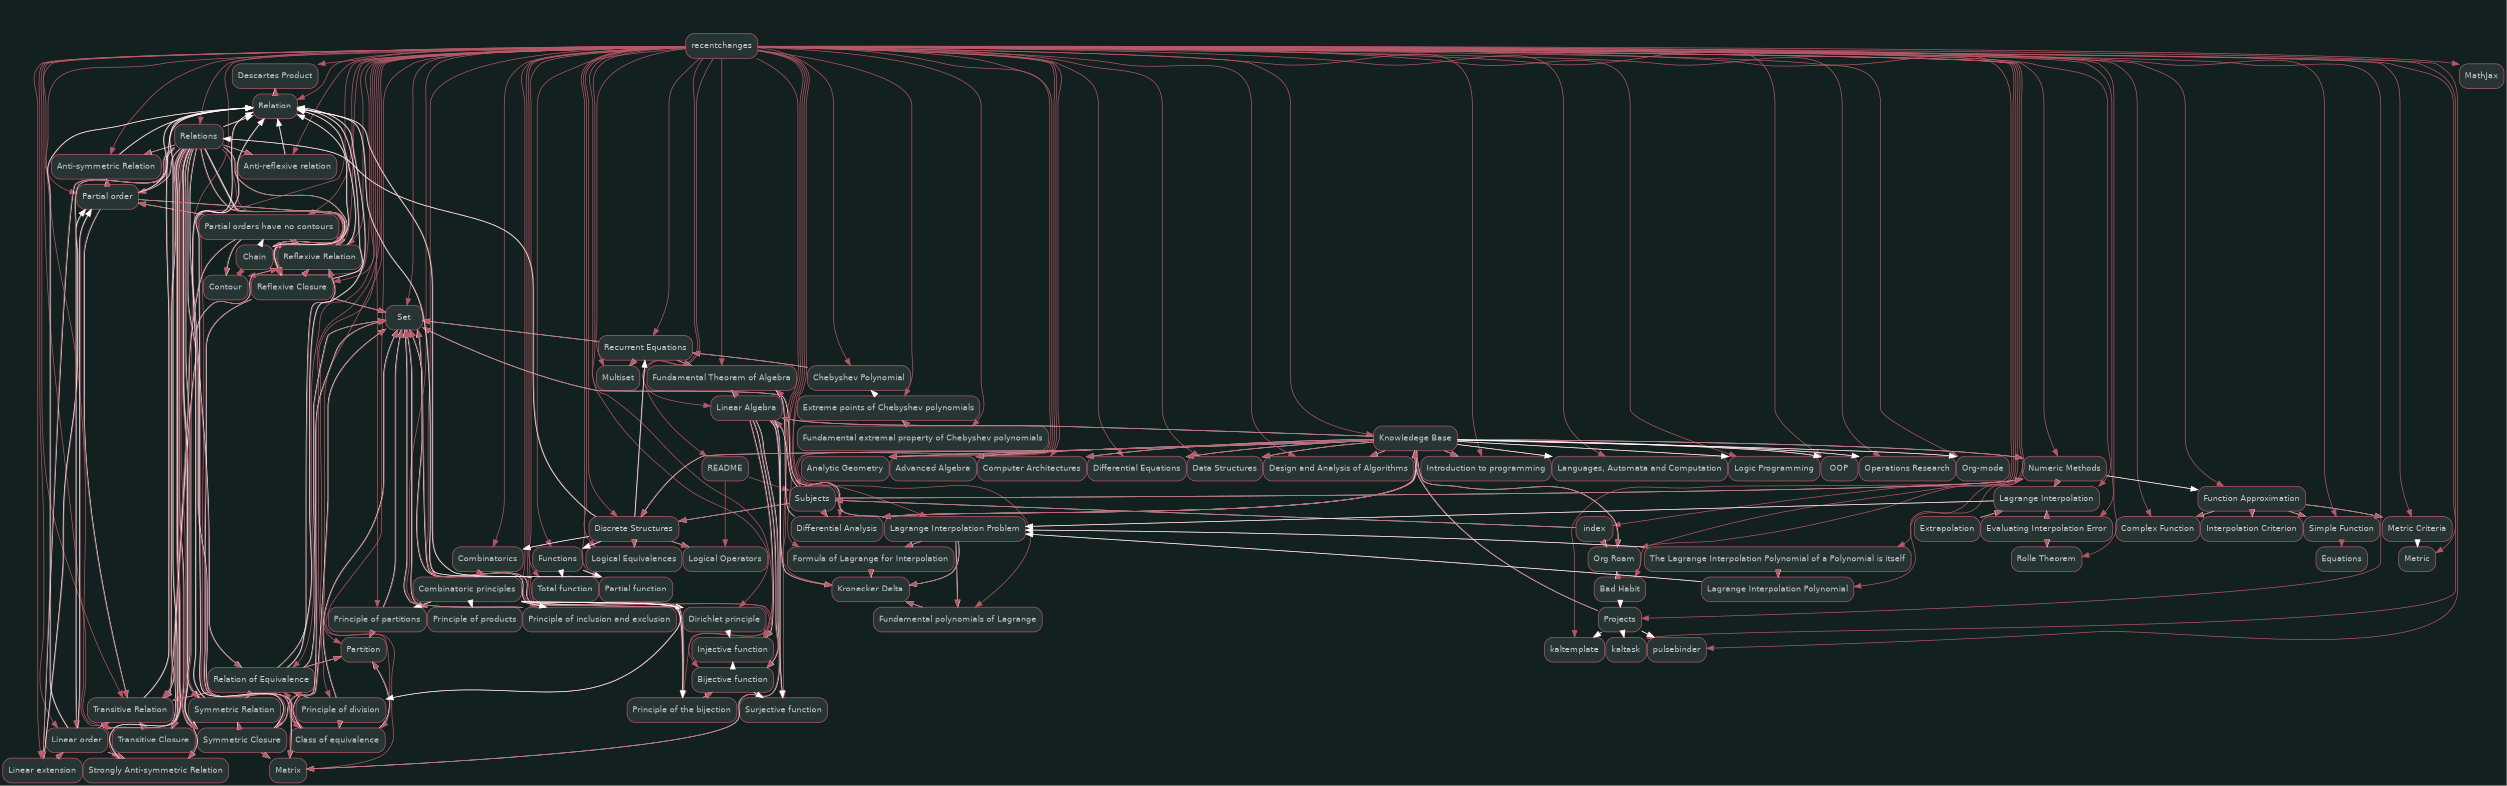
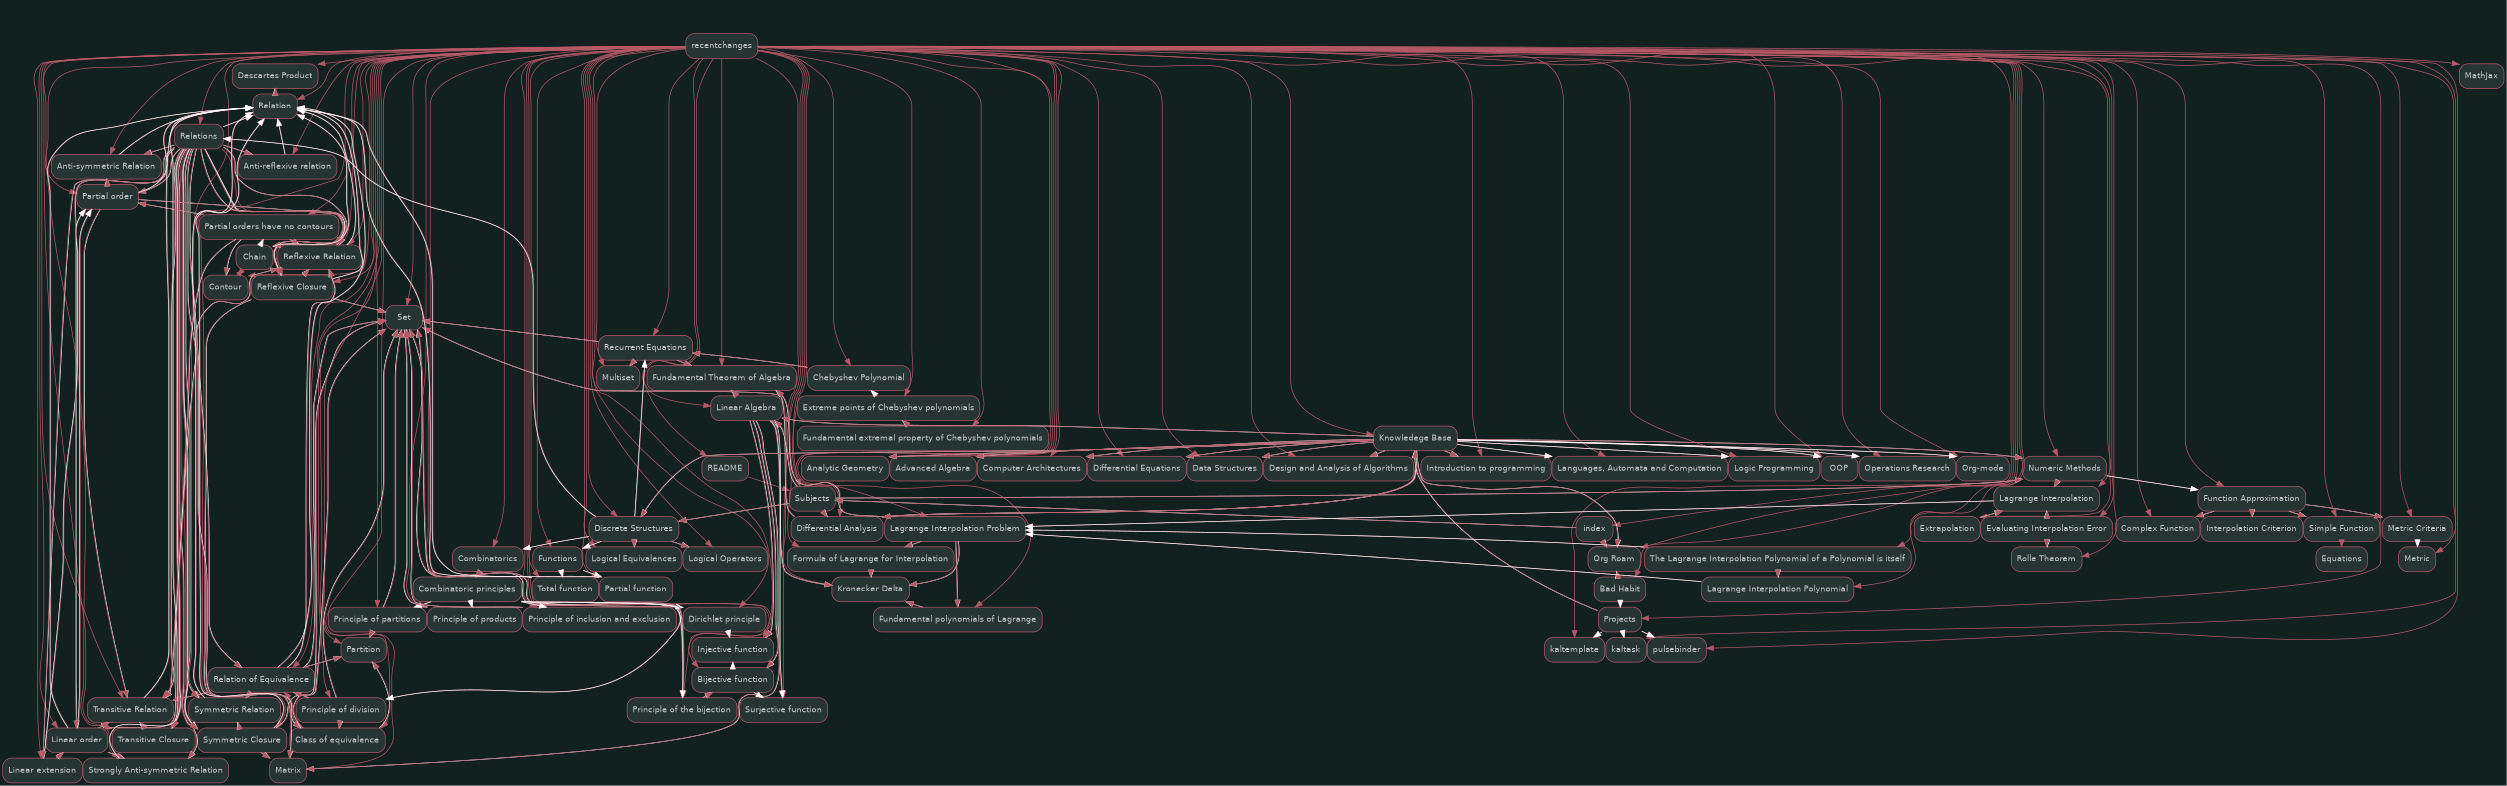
edge "recentchanges" -> "Extrapolation": added
edge "README" -> "Logical Operators": now "recentchanges" -> "Logical Operators"
